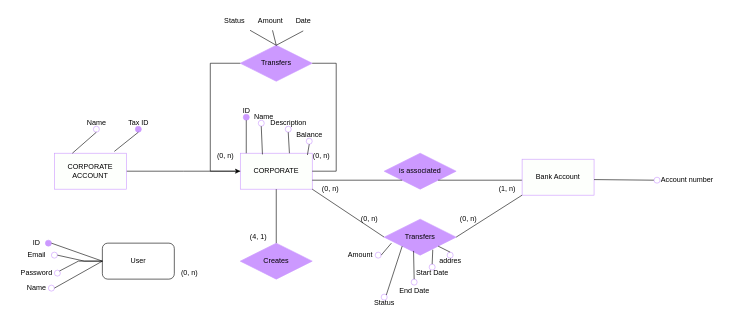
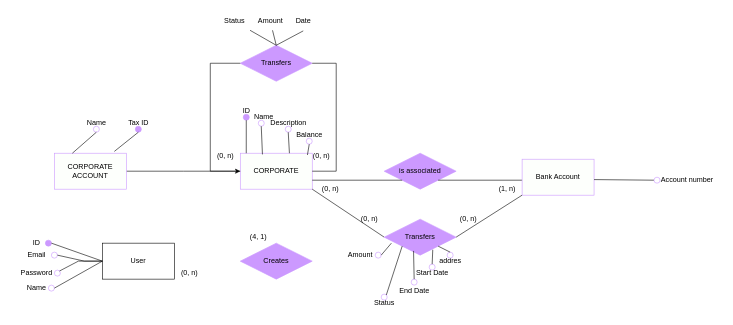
edge "CORPORATE" -- "Creates": removed
node "User": shape rounded rectangle -> rectangle
